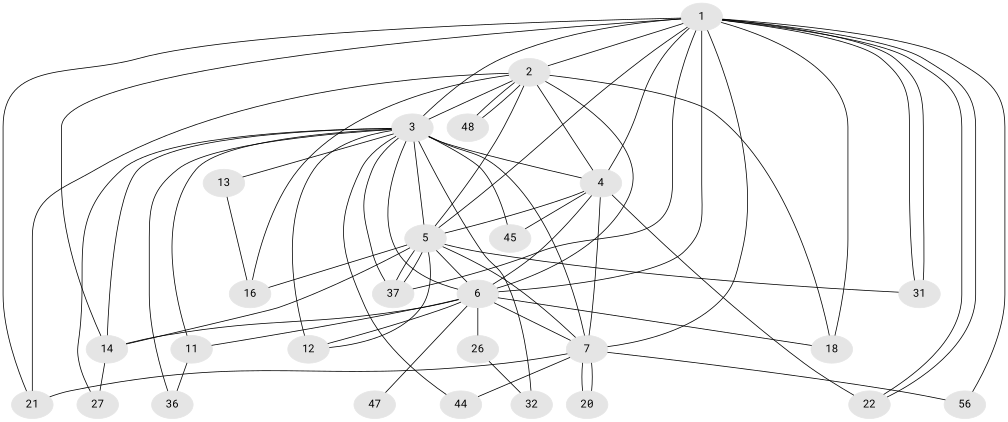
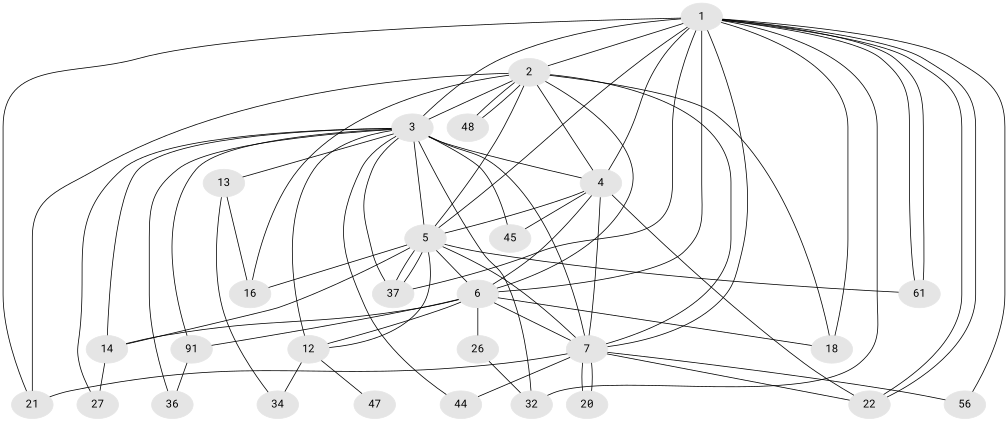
edge "1" -- "14": now "1" -- "32"
edge "2" -- "7": added
edge "3" -- "6": removed
node "31": label "31" -> "61"
node "11": label "11" -> "91"
edge "6" -- "47": now "12" -- "47"
edge "7" -- "22": added
node "34": added
